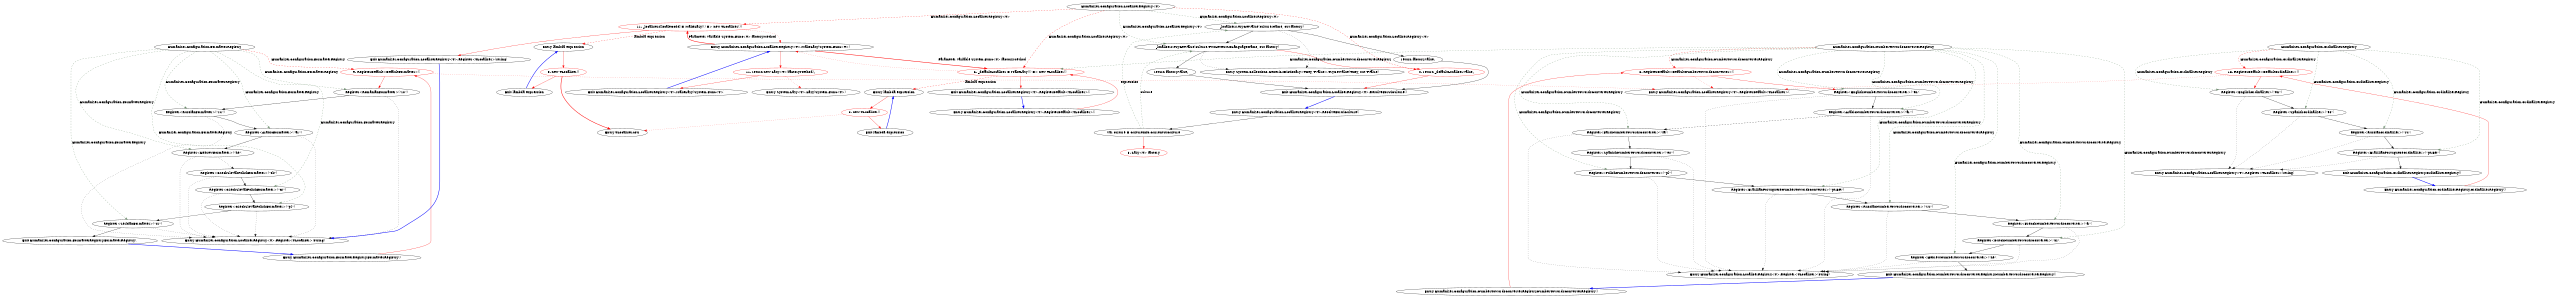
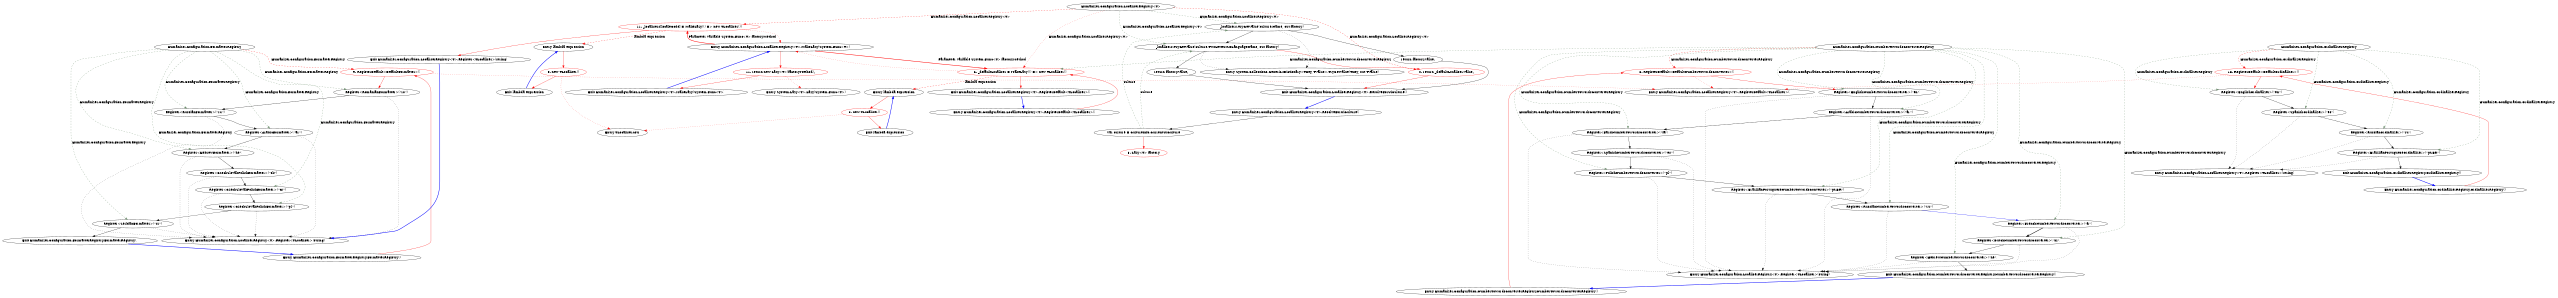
edge "Humanizer.Configuration.LocaliserRegistry<T>" -> "6: _defaultLocaliser = MakeLazy(() => new TLocaliser())": style dashed -> dotted
edge "var culture = CultureInfo.CurrentUICulture" -> "_localisers.TryGetValue(culture.Name, out factory)": label "expression" -> "culture"
edge "5: new TLocaliser()" -> "Entry TLocaliser.cstr": style bold -> dotted
edge "Register<ArabicNumberToWordsConverter>(''ar'')" -> "Register<FarsiNumberToWordsConverter>(''fa'')": style dashed -> solid
edge "Register<HebrewFormatter>(''he'')" -> "Register<CzechSlovakPolishFormatter>(''sk'')": style dotted -> solid
edge "Register<RussianNumberToWordsConverter>(''ru'')" -> "Register<FrenchNumberToWordsConverter>(''fr'')": color black -> blue
edge "Register<FrenchNumberToWordsConverter>(''fr'')" -> "Register<DutchNumberToWordsConverter>(''nl'')": style solid -> bold
